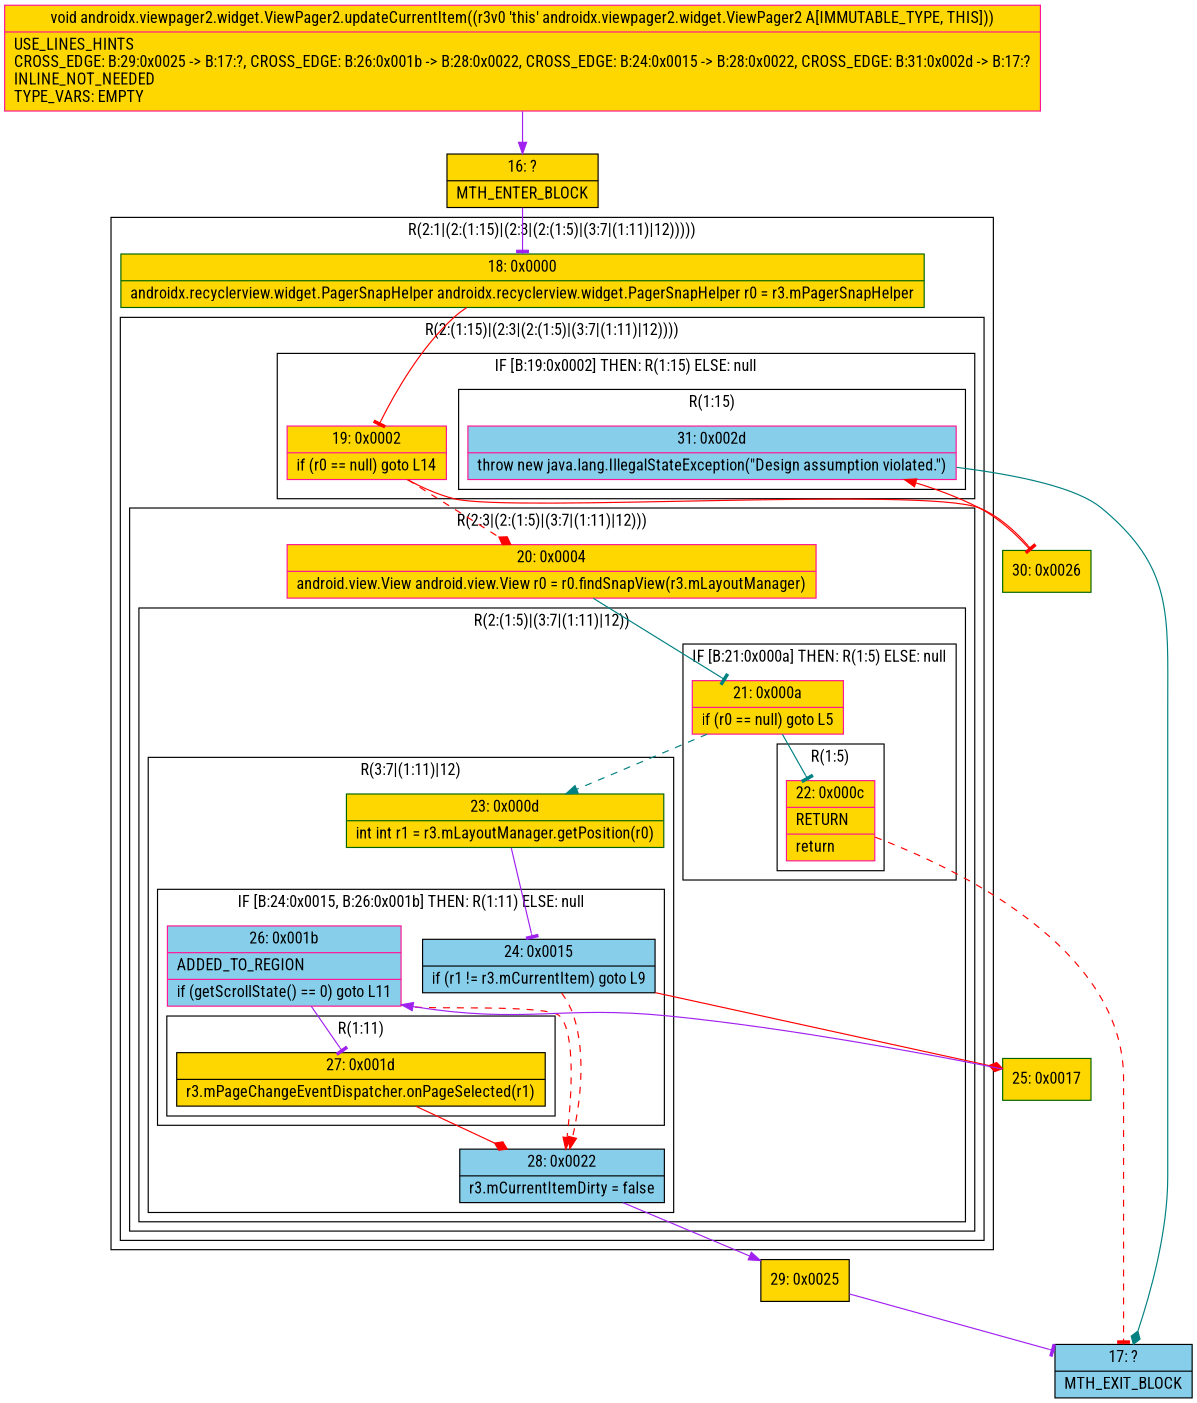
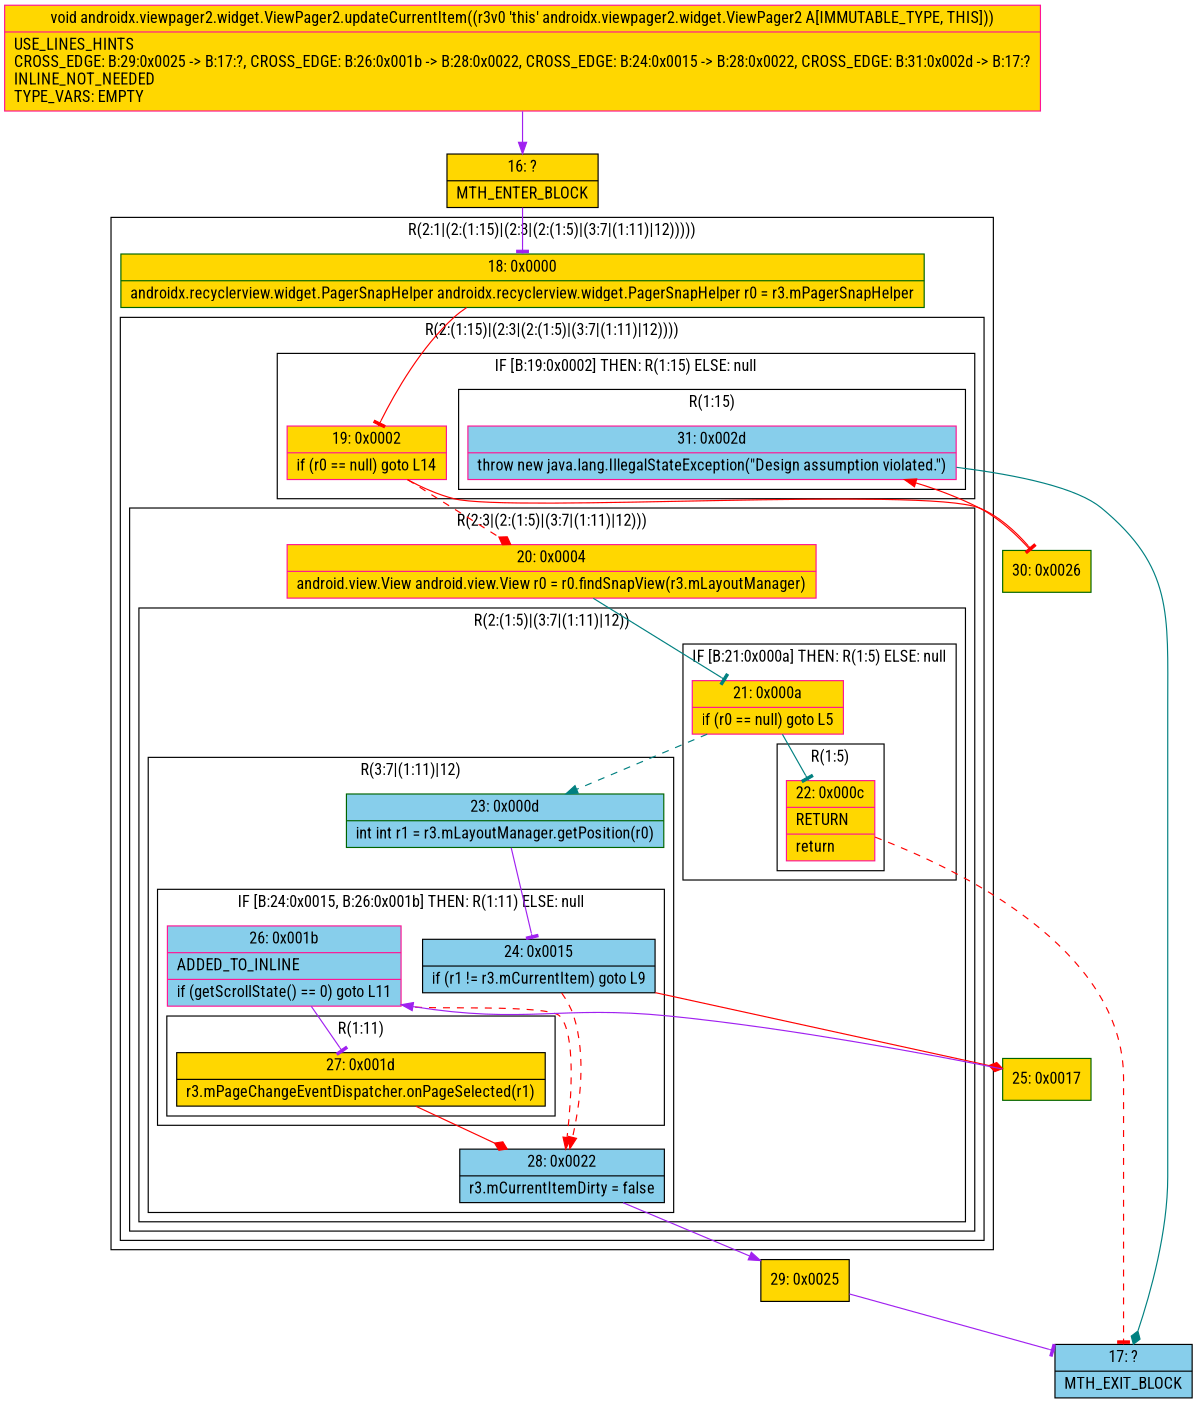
node "23: 0x000d": fillcolor gold -> skyblue
node "26: 0x001b": text "ADDED_TO_REGION" -> "ADDED_TO_INLINE"
